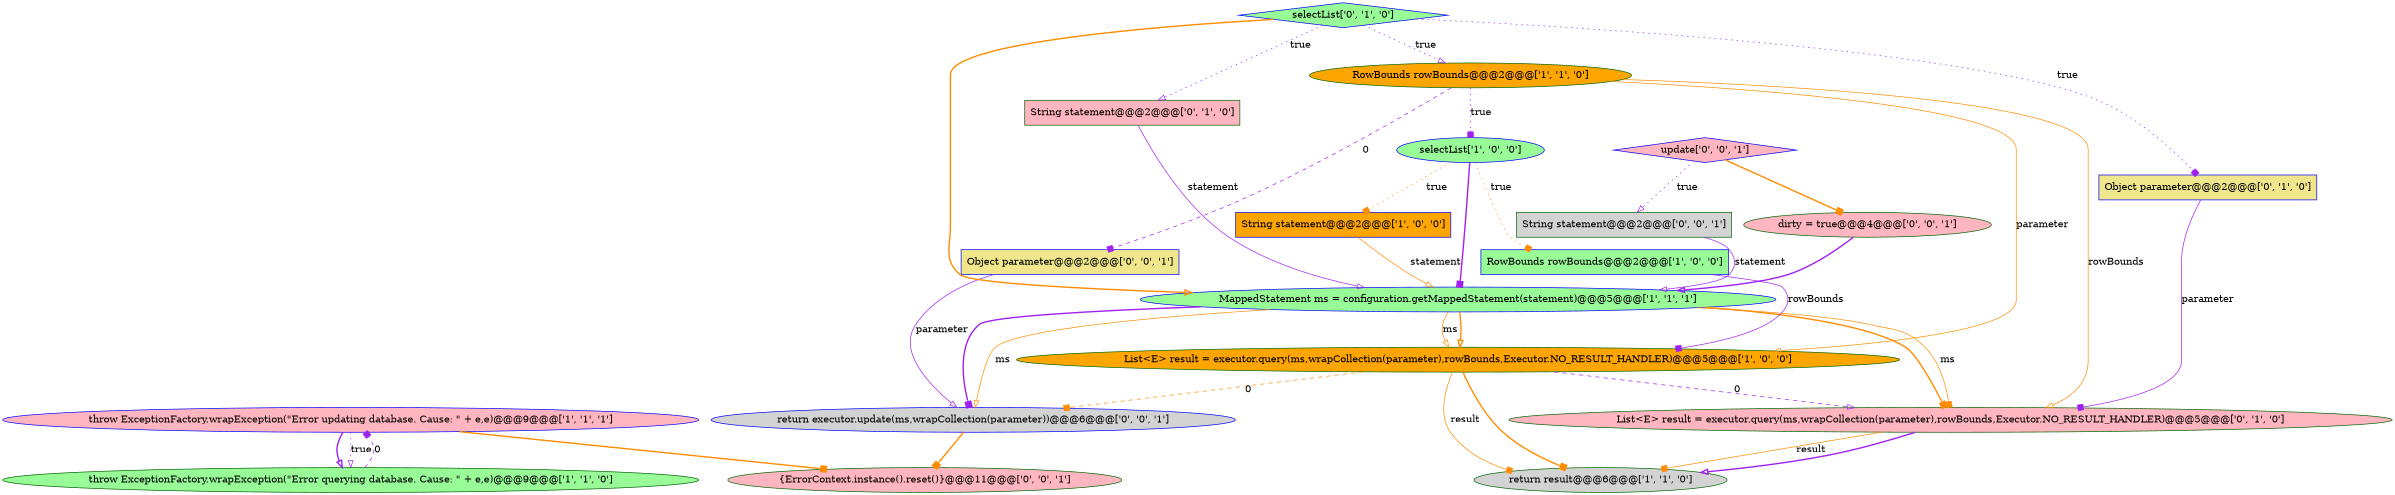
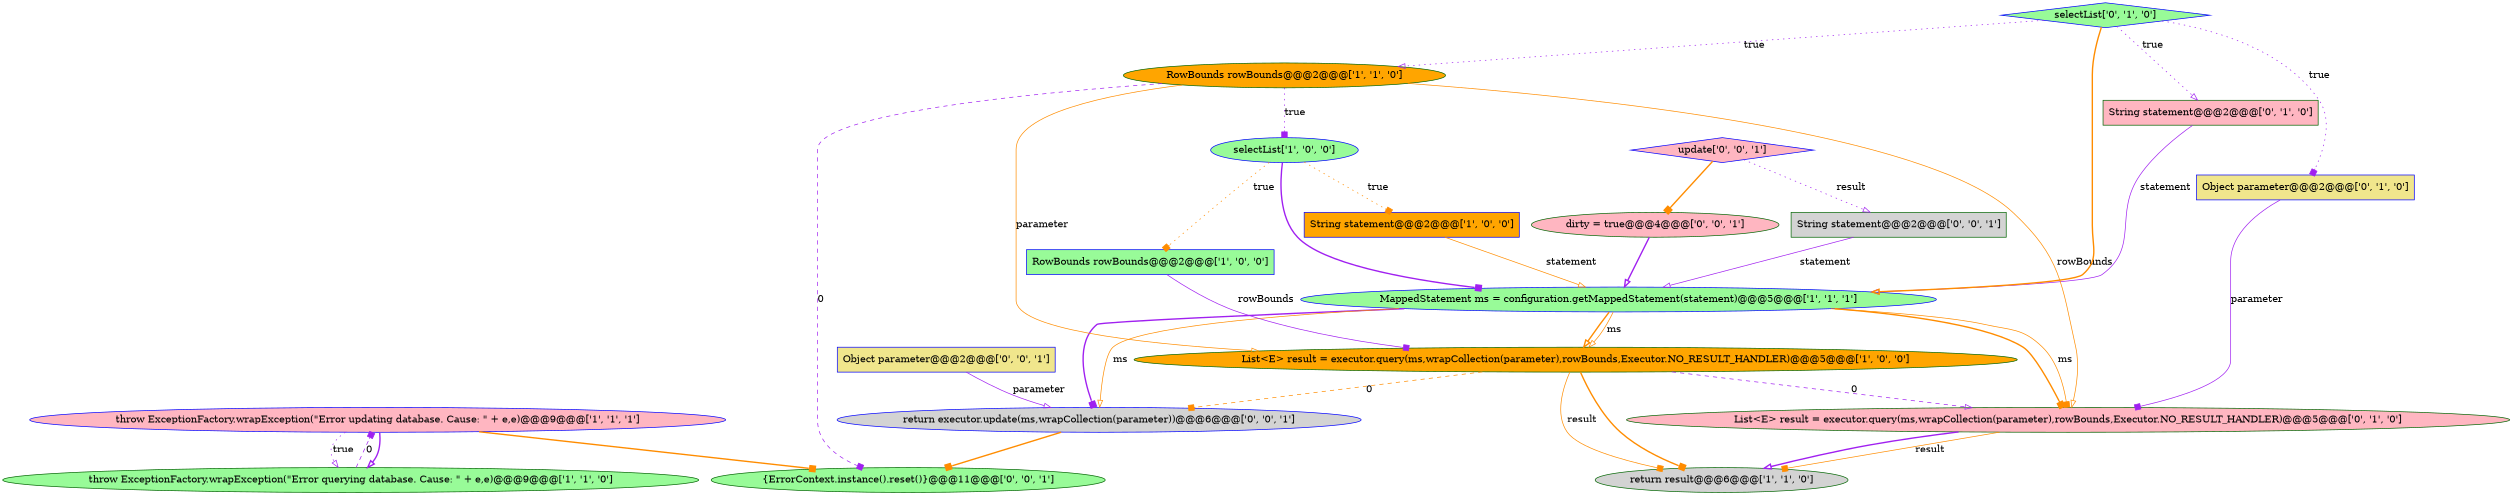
edge "RowBounds rowBounds@@@2@@@['1', '1', '0']" -> "Object parameter@@@2@@@['0', '0', '1']": now "RowBounds rowBounds@@@2@@@['1', '1', '0']" -> "{ErrorContext.instance().reset()}@@@11@@@['0', '0', '1']"
edge "update['0', '0', '1']" -> "String statement@@@2@@@['0', '0', '1']": label "true" -> "result"
node "{ErrorContext.instance().reset()}@@@11@@@['0', '0', '1']": fillcolor lightpink -> palegreen
